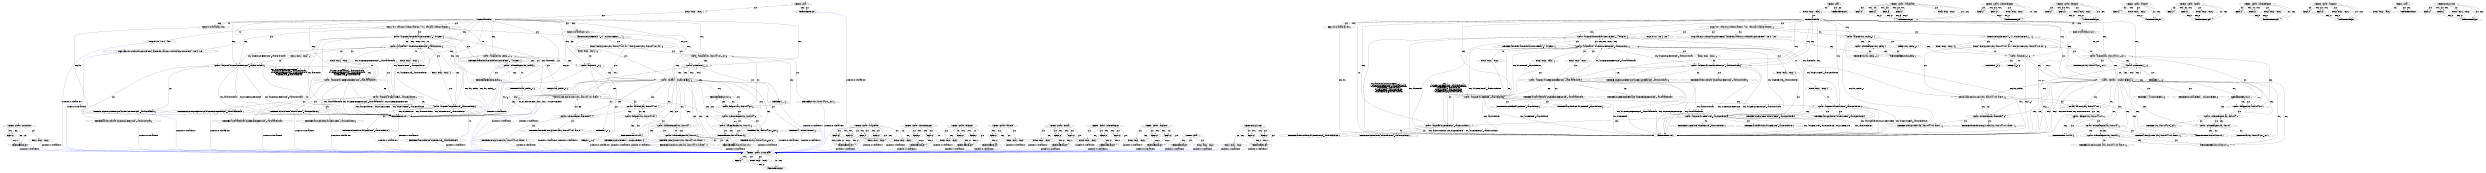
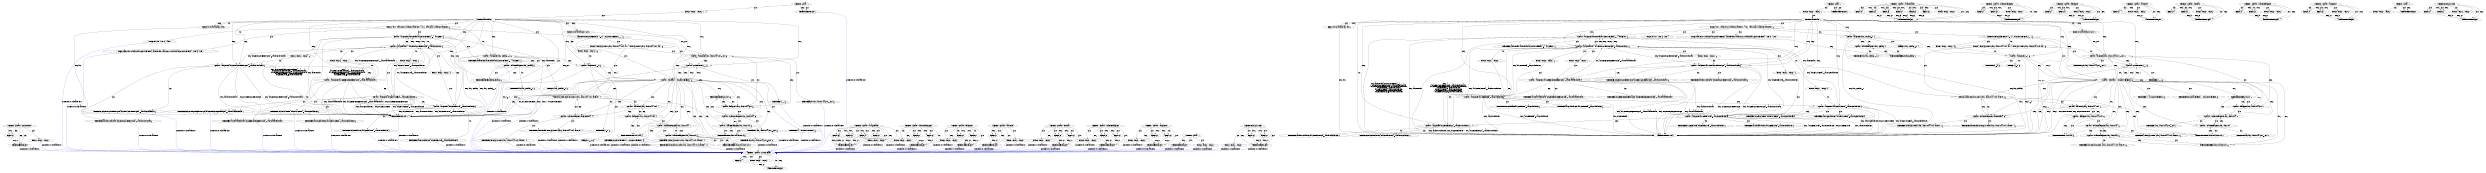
node "(PARAM,p5)": added
node "(PARAM,p6)": added
